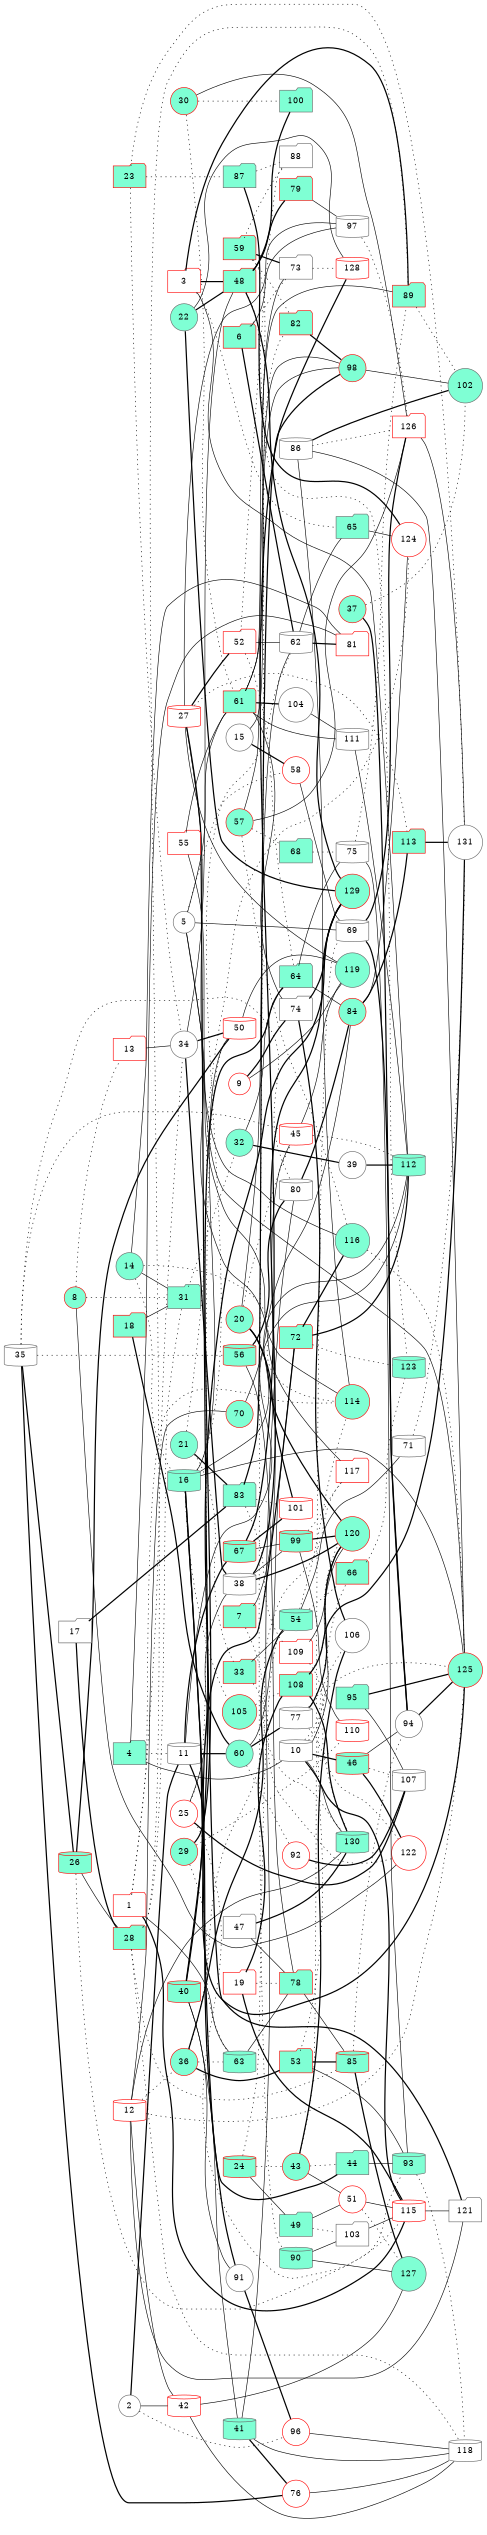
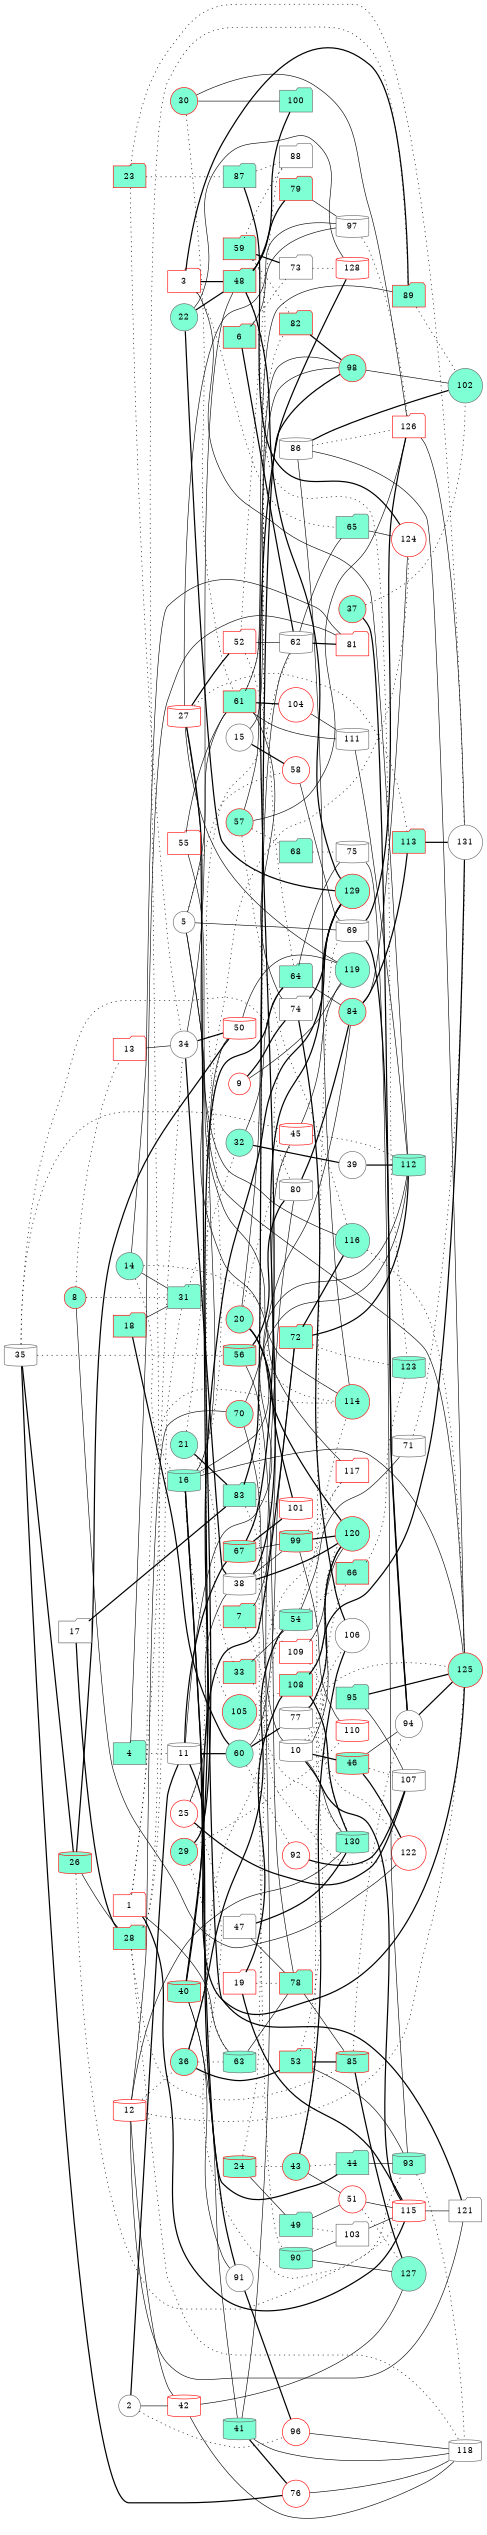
edge "30" -- "100": style dotted -> solid
edge "73" -- "61": removed
edge "89" -- "75": removed
node "104": color gray40 -> red
edge "10" -- "4": now "10" -- "70"
